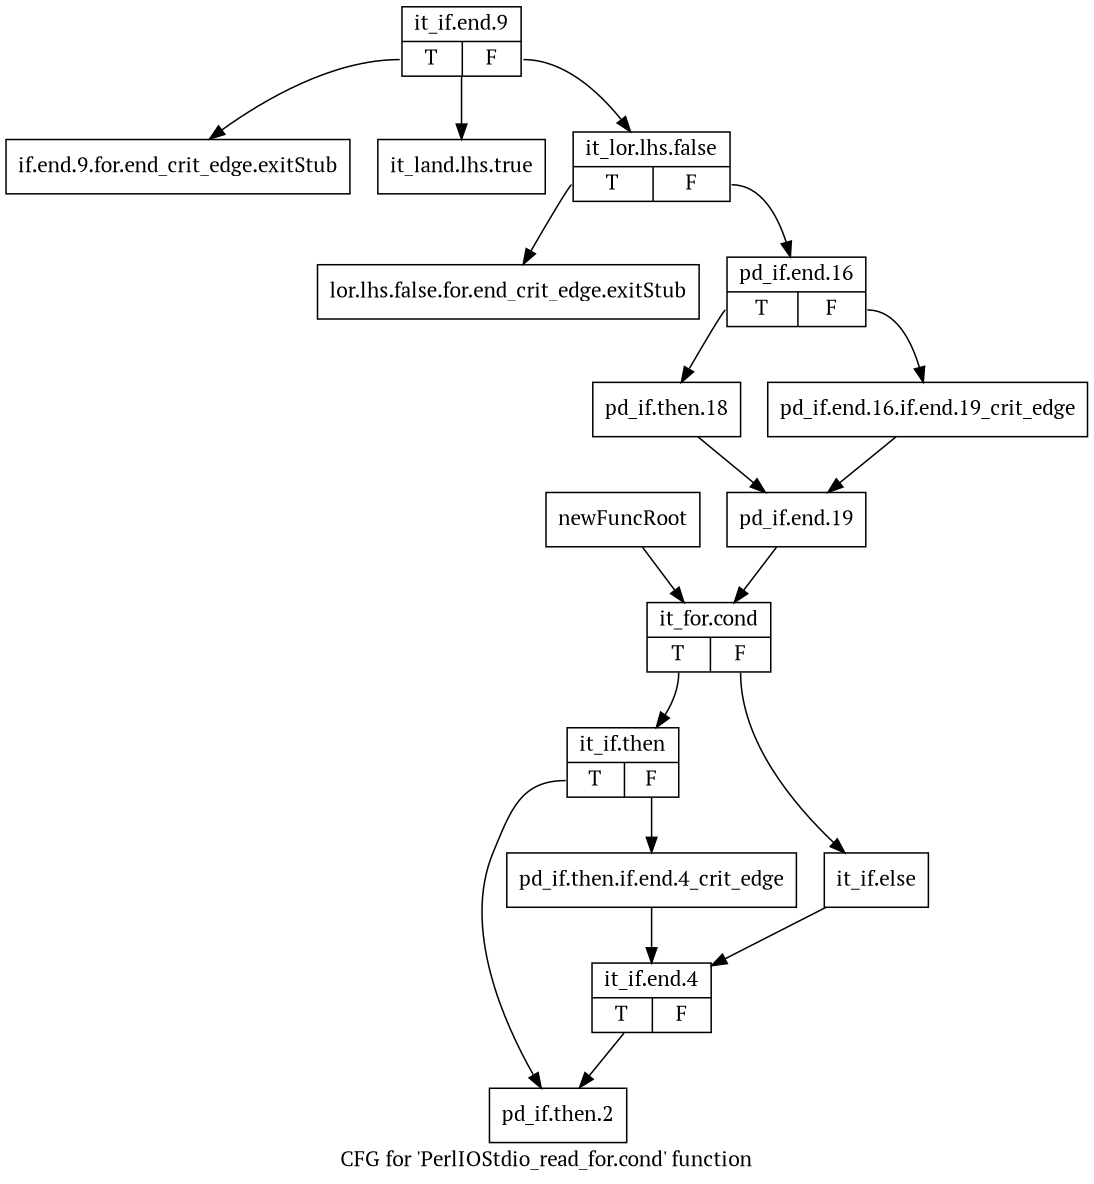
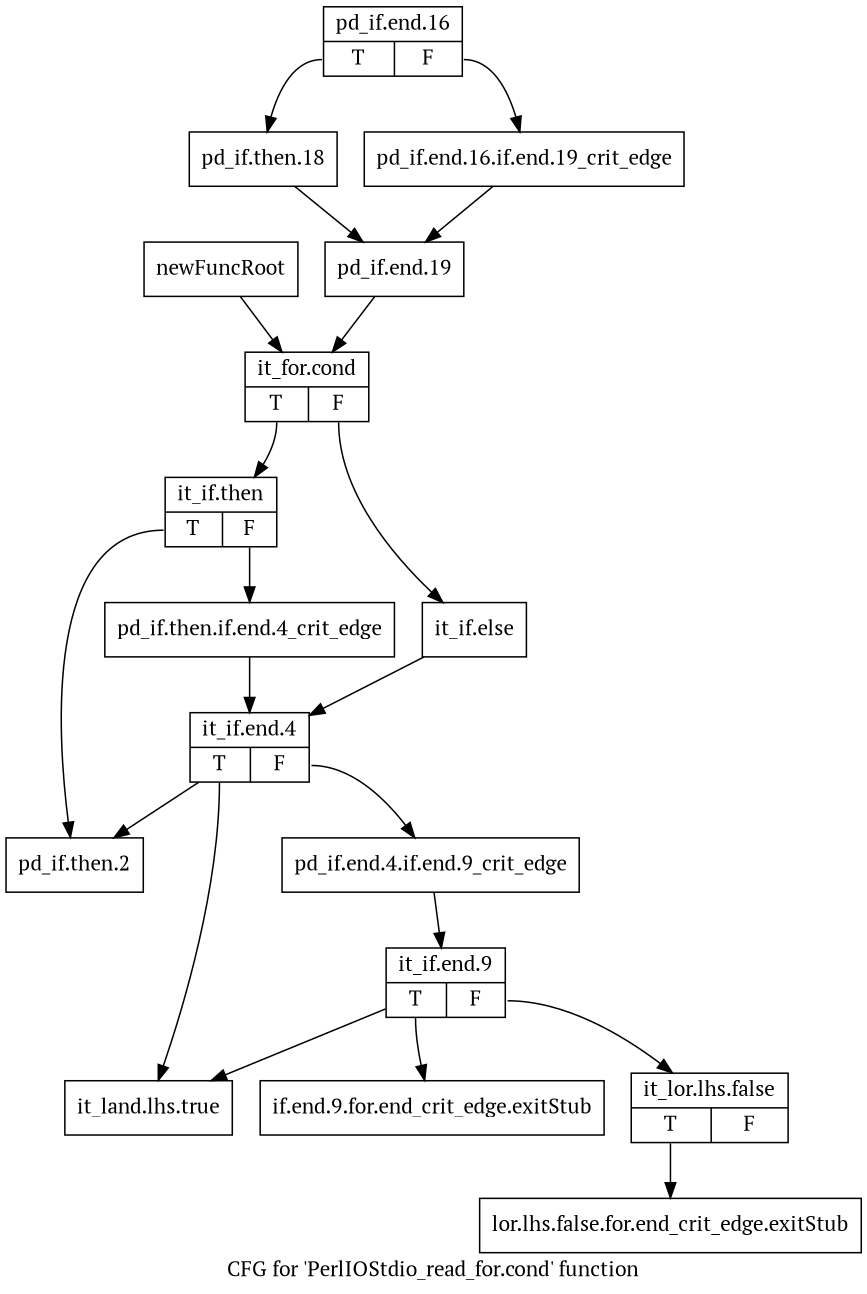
edge "it_lor.lhs.false" -> "pd_if.end.16": removed
node "pd_if.end.4.if.end.9_crit_edge": added
edge "it_if.end.4" -> "it_land.lhs.true": added
